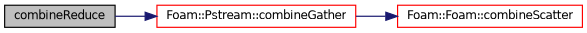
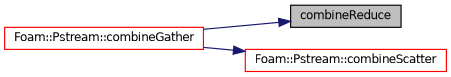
edge "combineReduce" -> "Foam::Pstream::combineGather": reversed
node "Foam::Foam::combineScatter": label "Foam::Foam::combineScatter" -> "Foam::Pstream::combineScatter"
